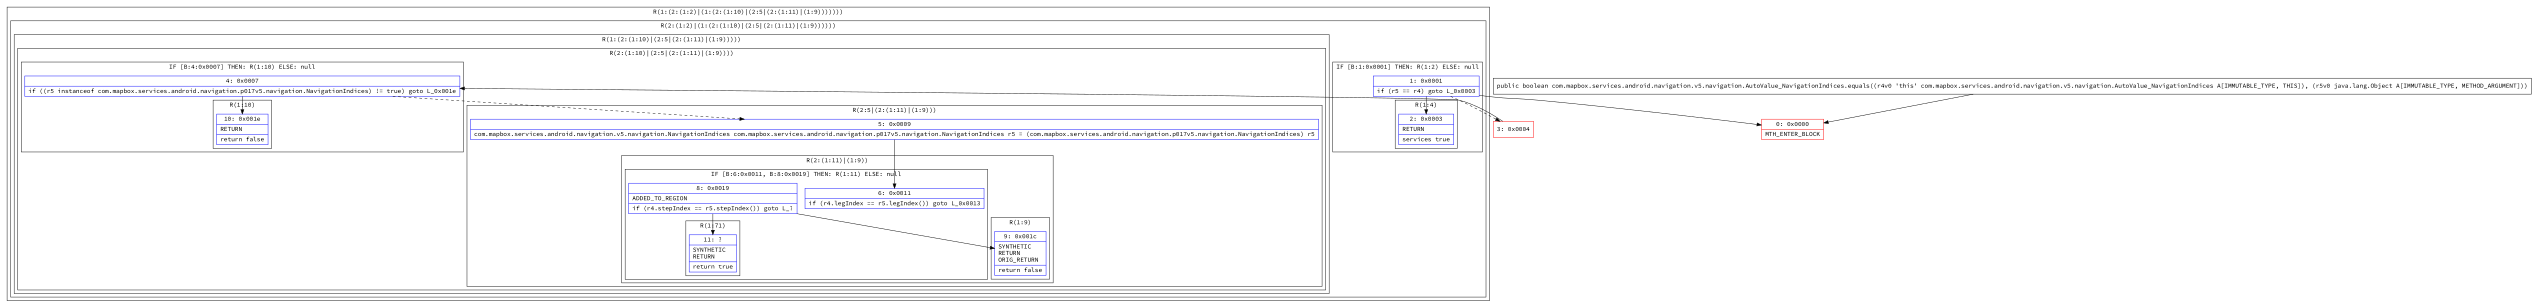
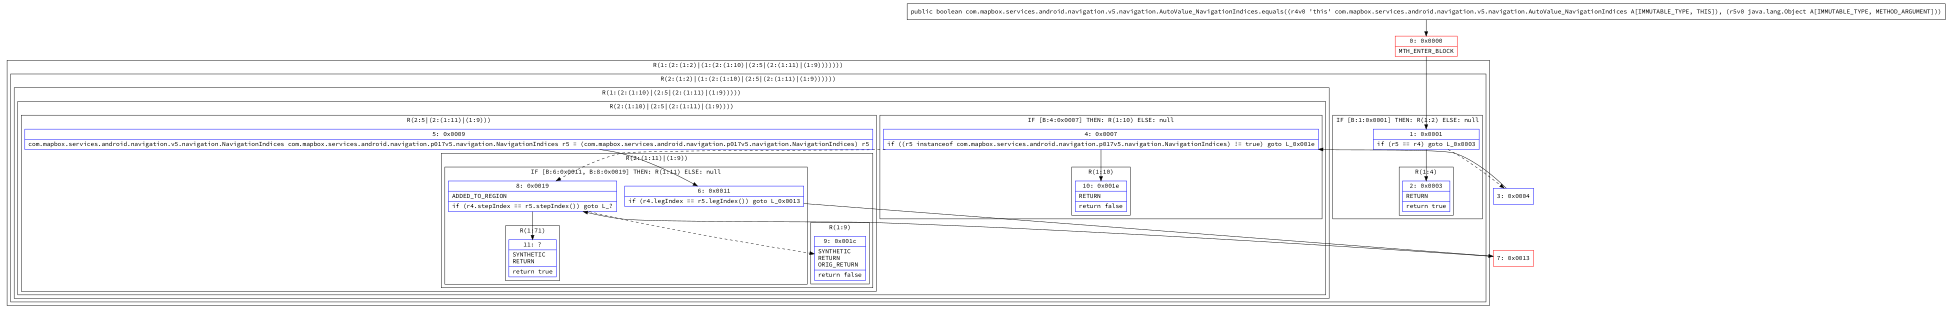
edge "4: 0x0007" -> "5: 0x0009": now "4: 0x0007" -> "8: 0x0019"
edge "1: 0x0001" -> "0: 0x0000": reversed
node "3: 0x0004": color red -> blue
node "2: 0x0003": text "services true" -> "return true"
edge "8: 0x0019" -> "9: 0x001c": style solid -> dashed
node "7: 0x0013": added
